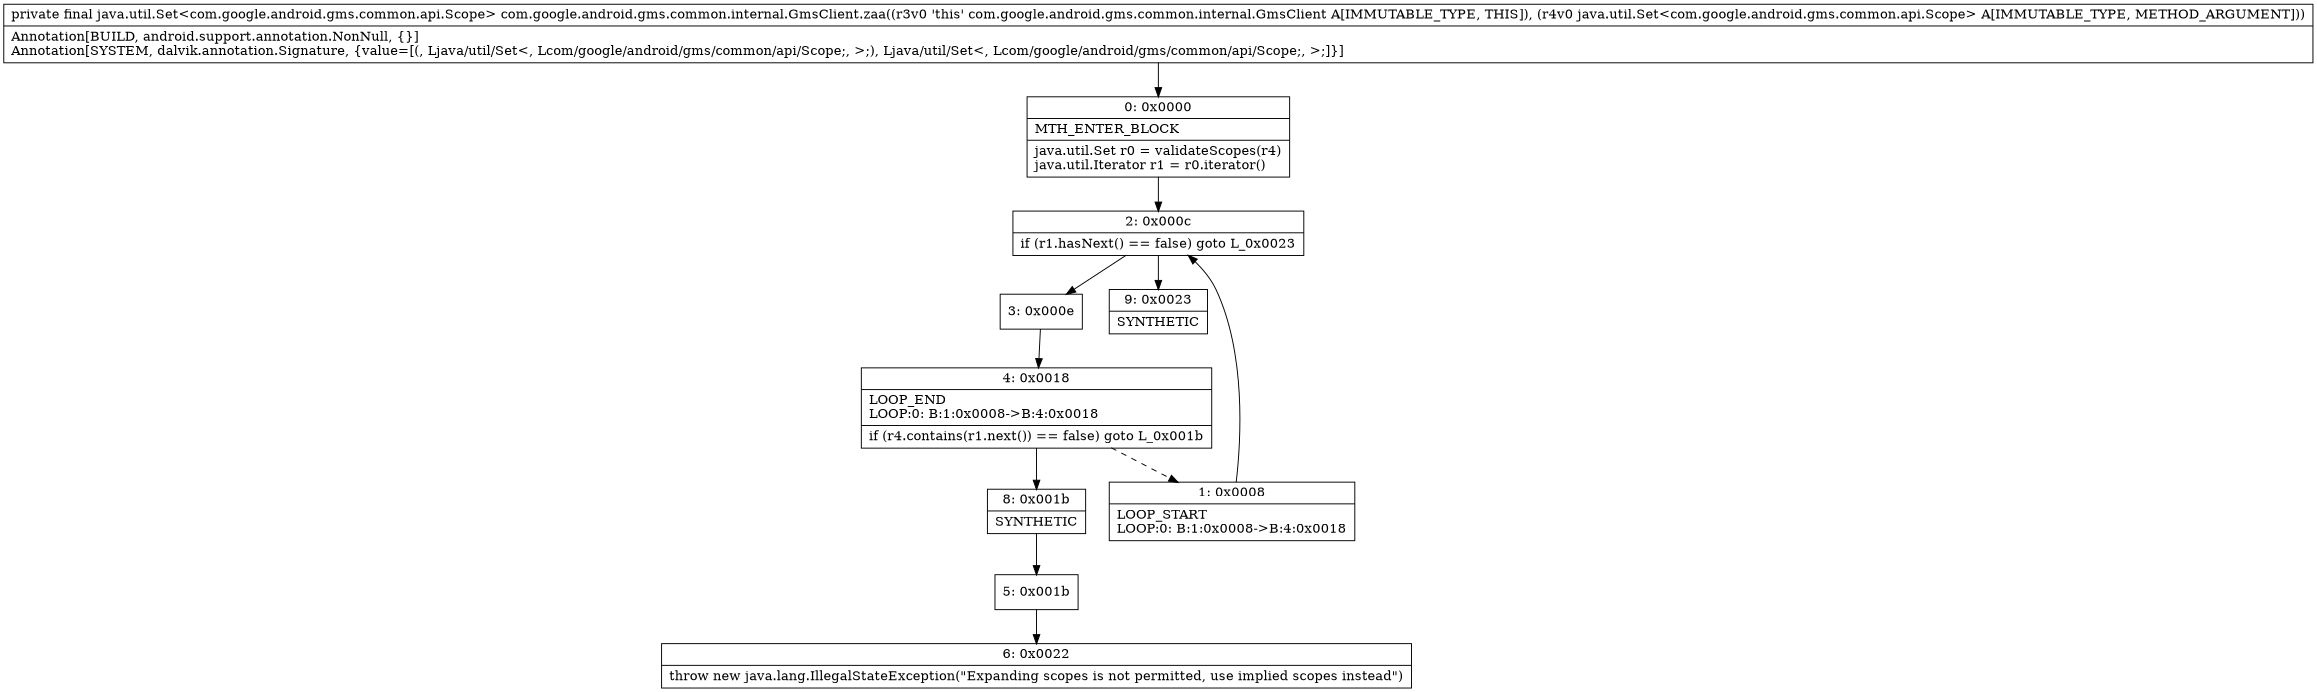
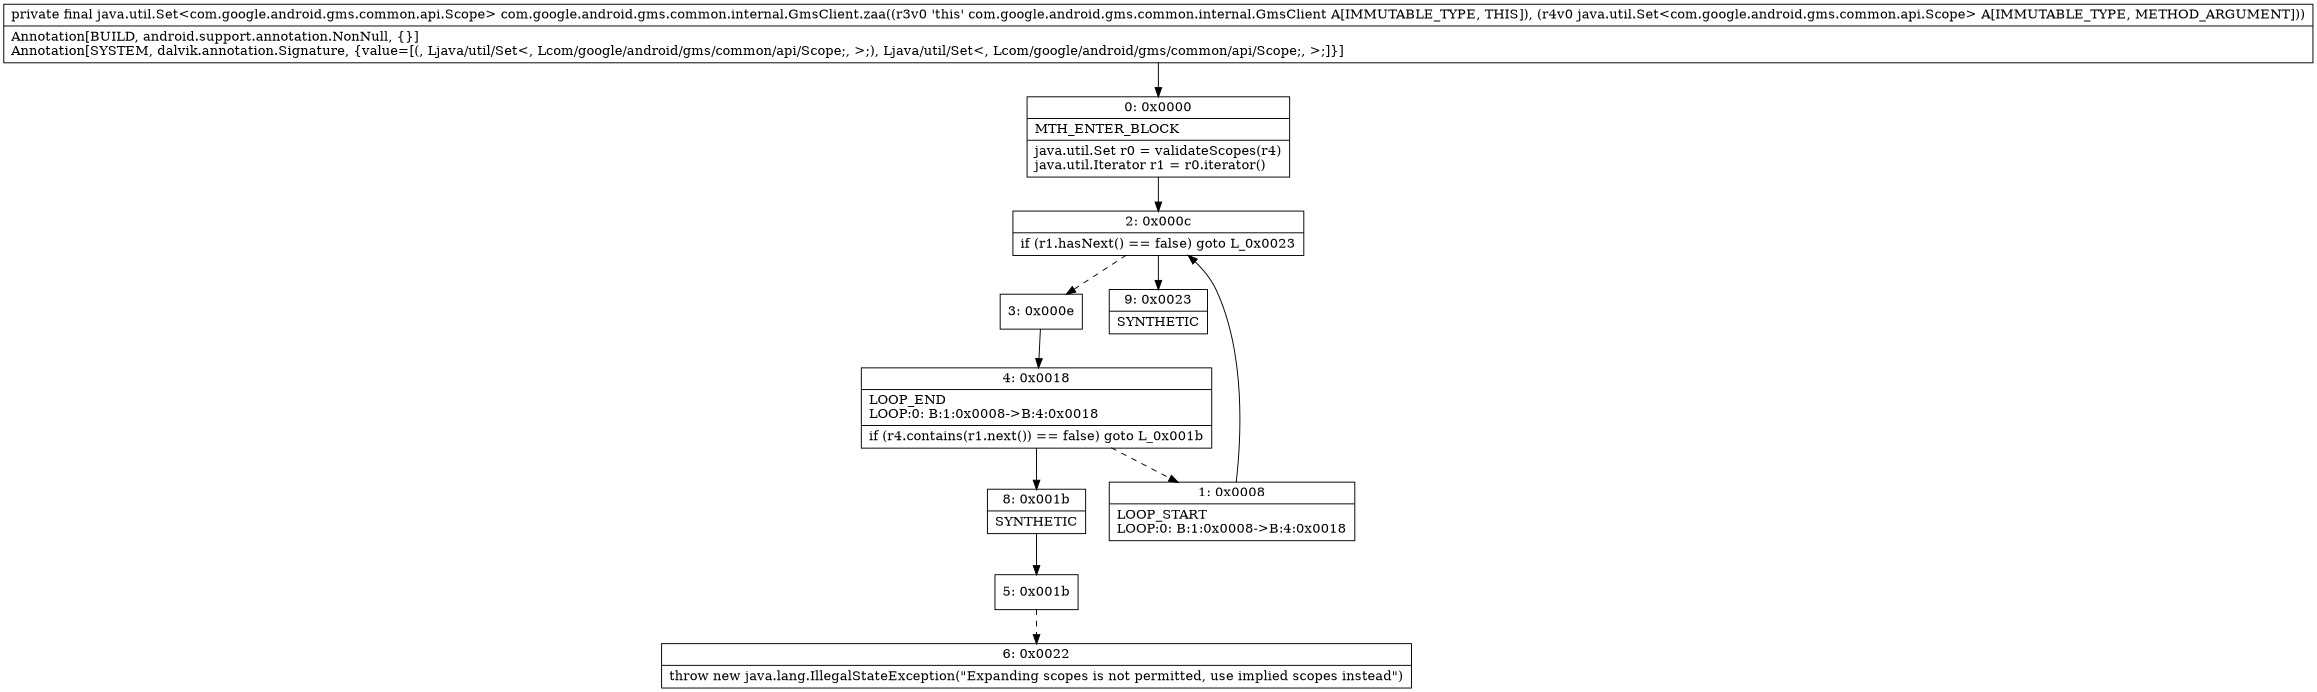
edge "2: 0x000c" -> "3: 0x000e": style solid -> dashed
edge "5: 0x001b" -> "6: 0x0022": style solid -> dashed
